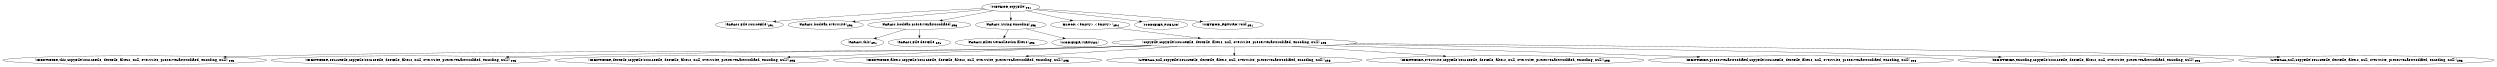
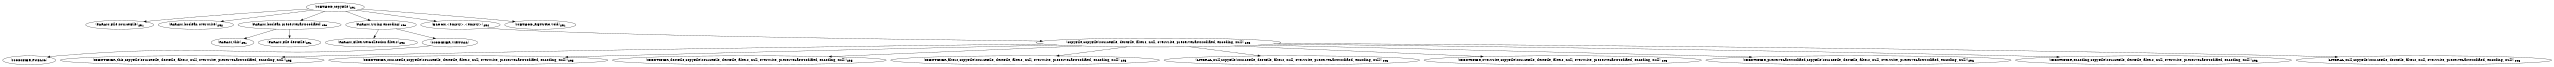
edge "(METHOD,copyFile)" -> "(MODIFIER,PUBLIC)": now "(MODIFIER,VIRTUAL)" -> "(MODIFIER,PUBLIC)"
